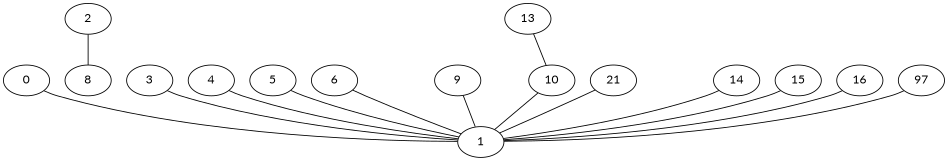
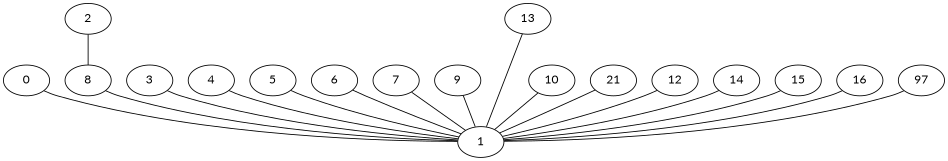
edge "13" -- "10": now "13" -- "1"
node "7": added
node "12": added
edge "8" -- "1": added
